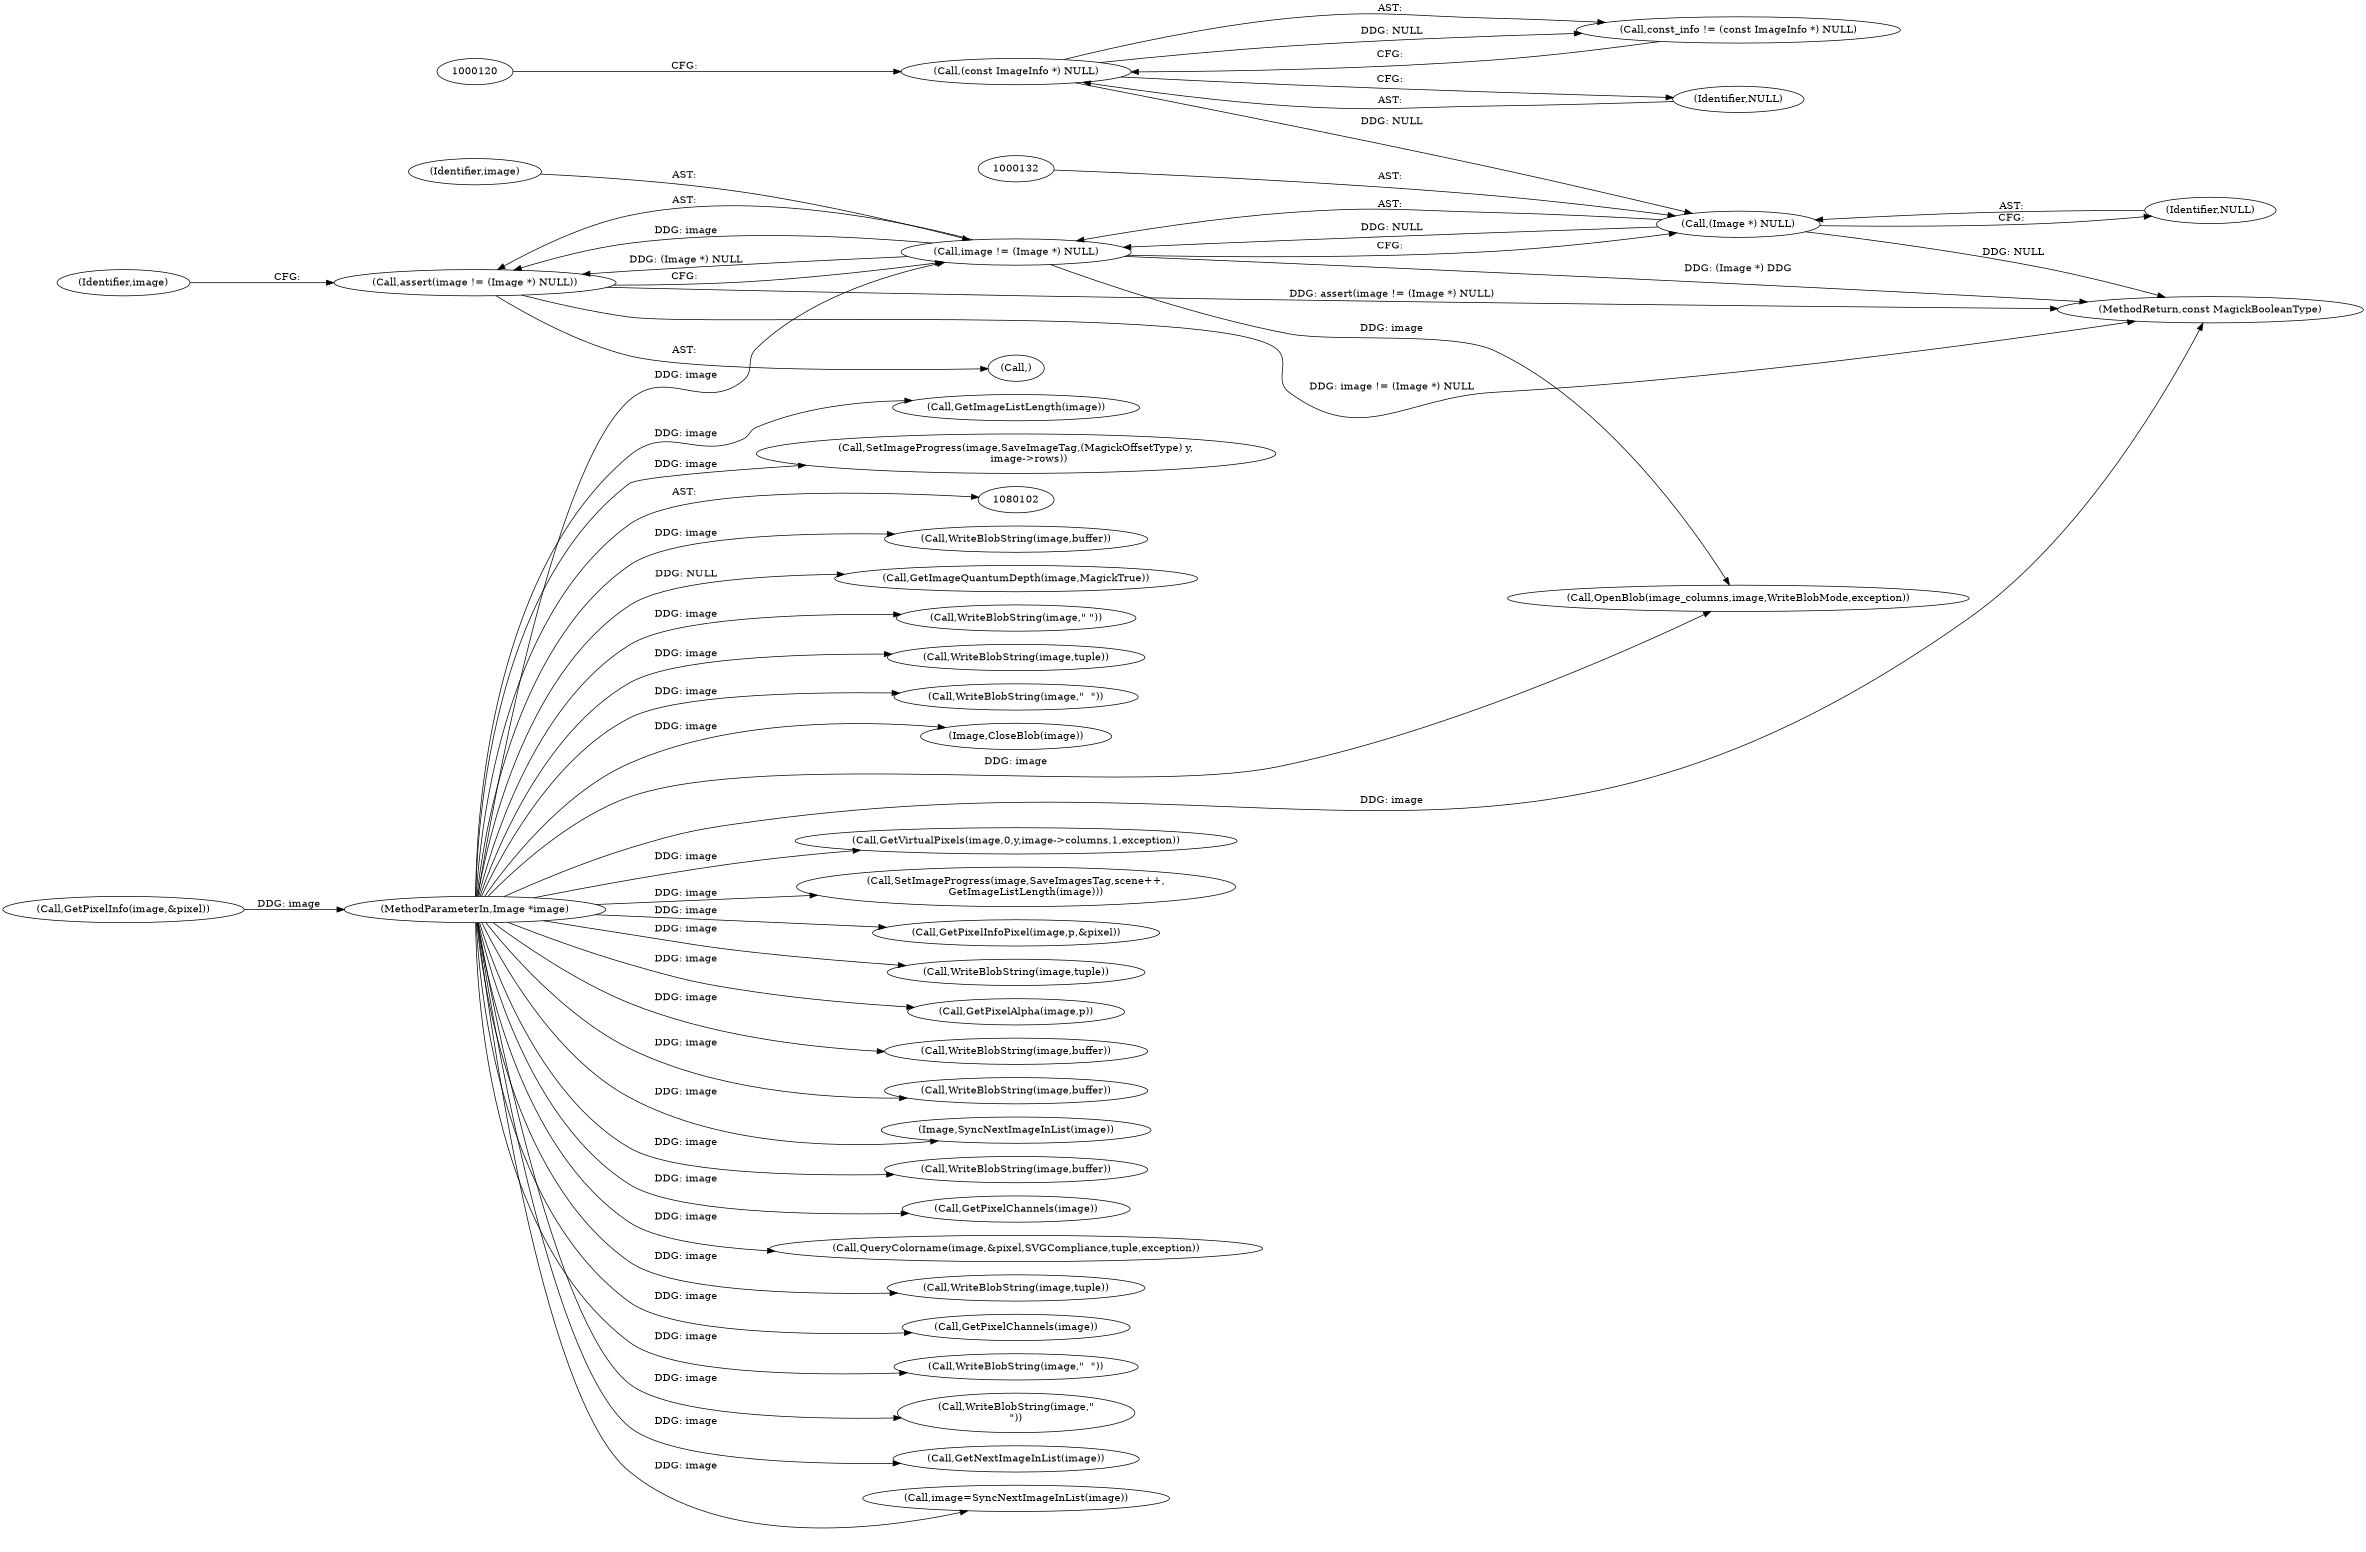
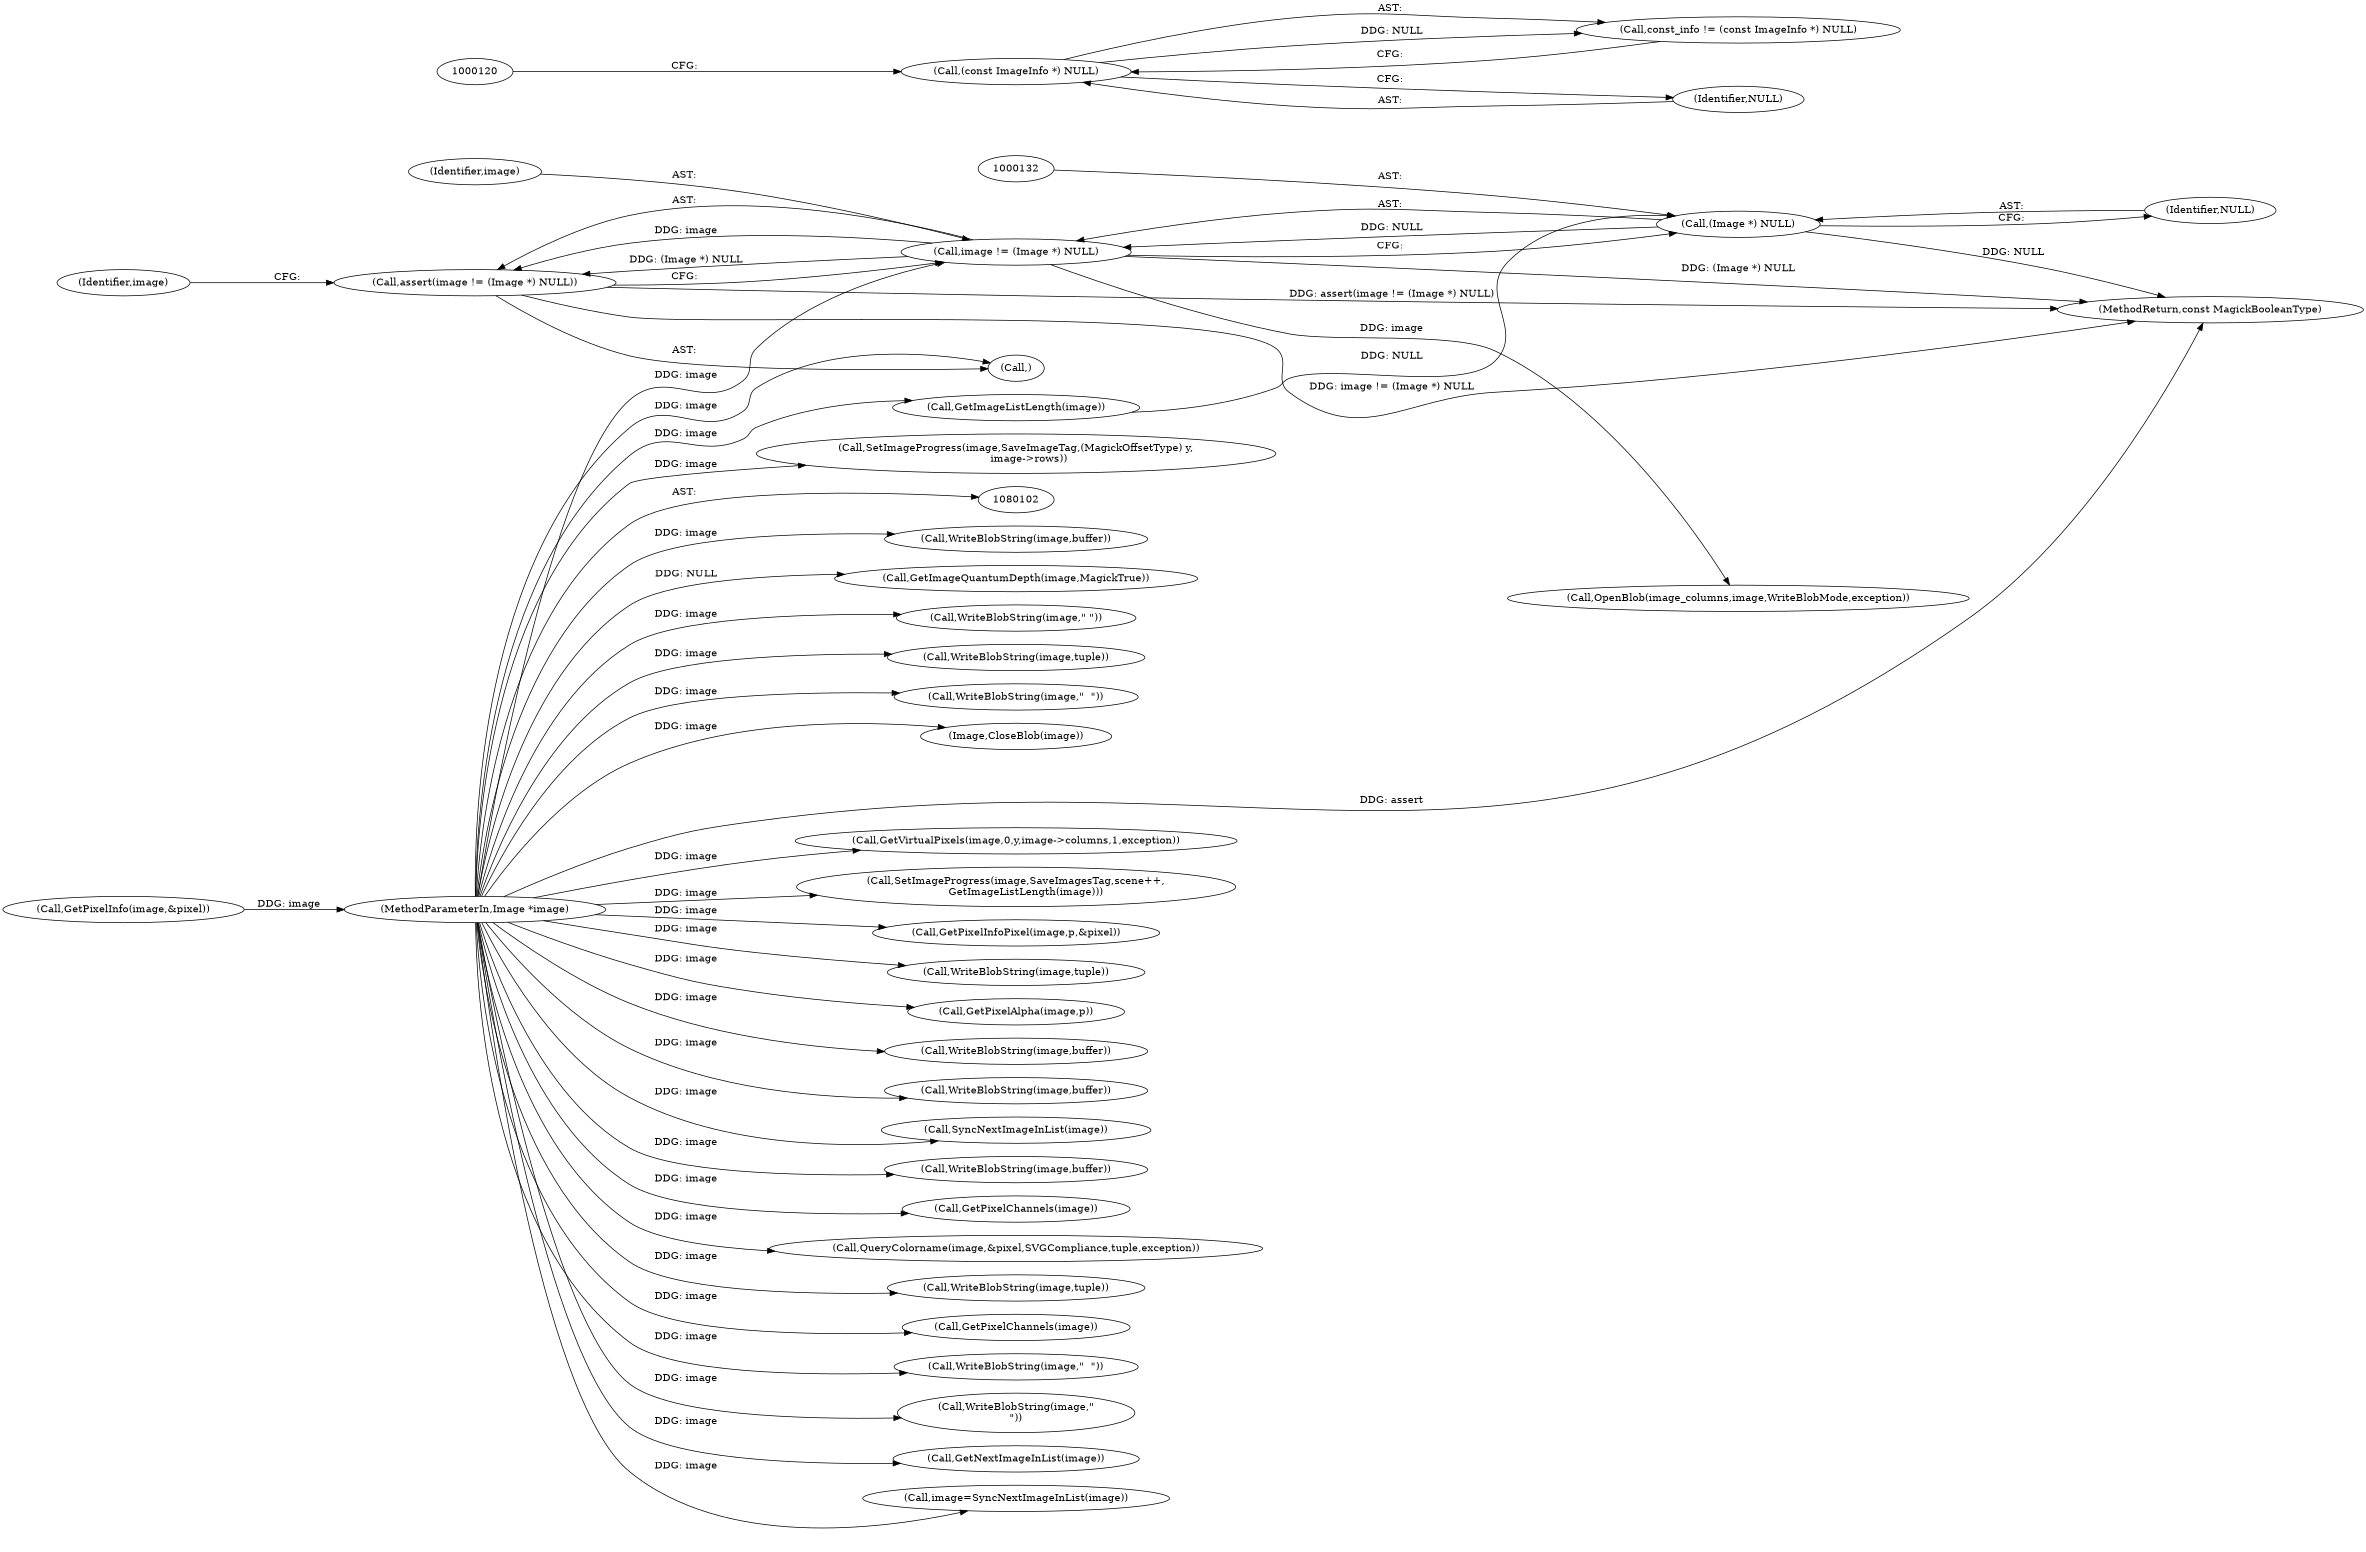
edge "(Call,(const ImageInfo *) NULL)" -> "(Call,(Image *) NULL)": now "(Call,GetImageListLength(image))" -> "(Call,(Image *) NULL)"
edge "(Call,image != (Image *) NULL)" -> "(MethodReturn,const MagickBooleanType)": label "DDG: (Image *) DDG" -> "DDG: (Image *) NULL"
edge "(MethodParameterIn,Image *image)" -> "(Call,OpenBlob(image_columns,image,WriteBlobMode,exception))": now "(MethodParameterIn,Image *image)" -> "(Call,)"
edge "(MethodParameterIn,Image *image)" -> "(MethodReturn,const MagickBooleanType)": label "DDG: image" -> "DDG: assert"
node "(Image,SyncNextImageInList(image))": label "(Image,SyncNextImageInList(image))" -> "(Call,SyncNextImageInList(image))"
